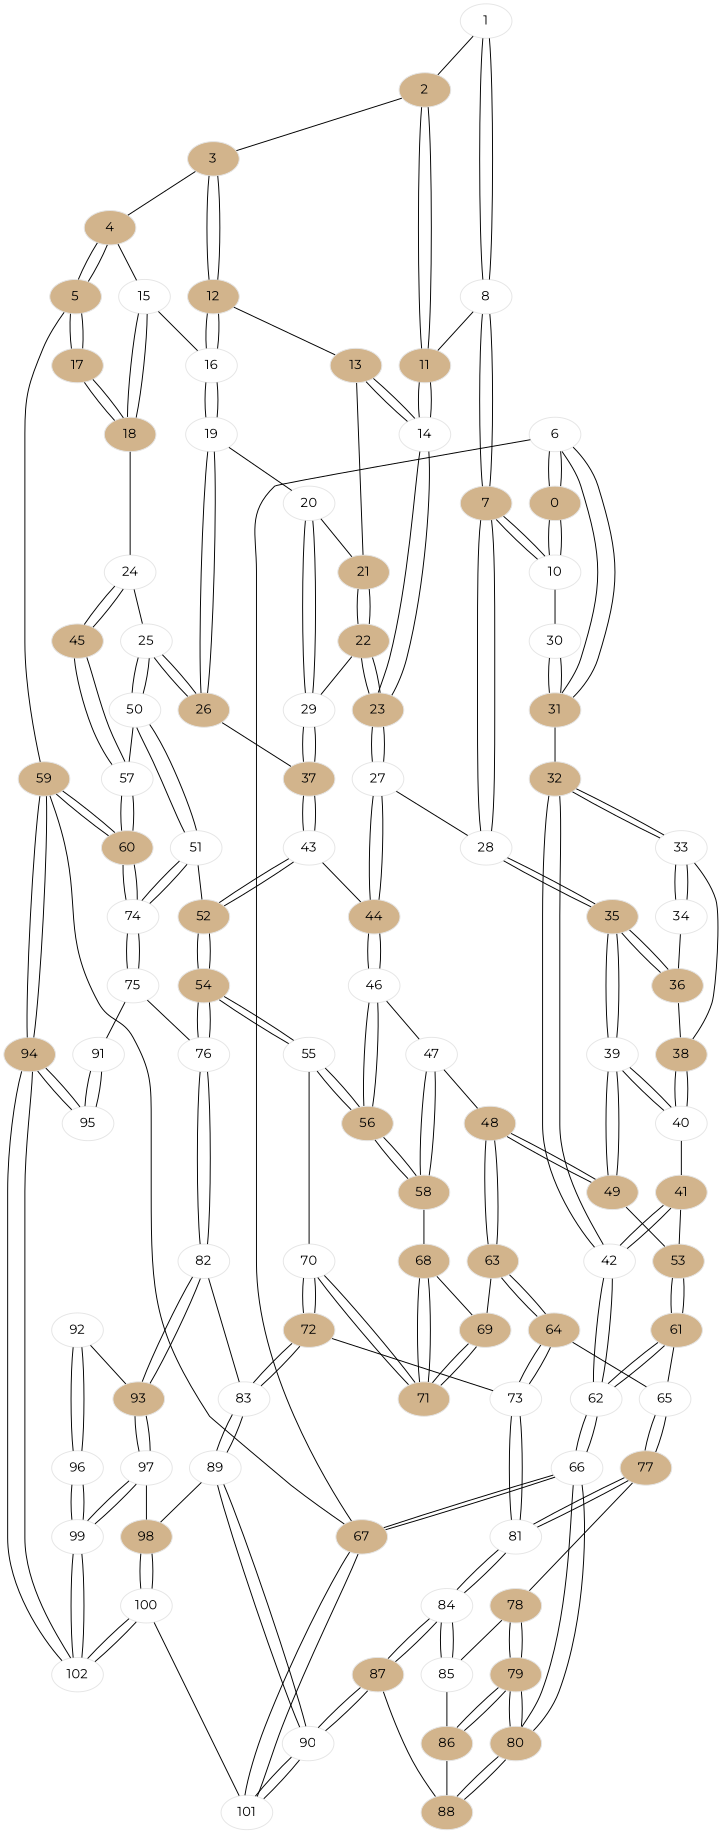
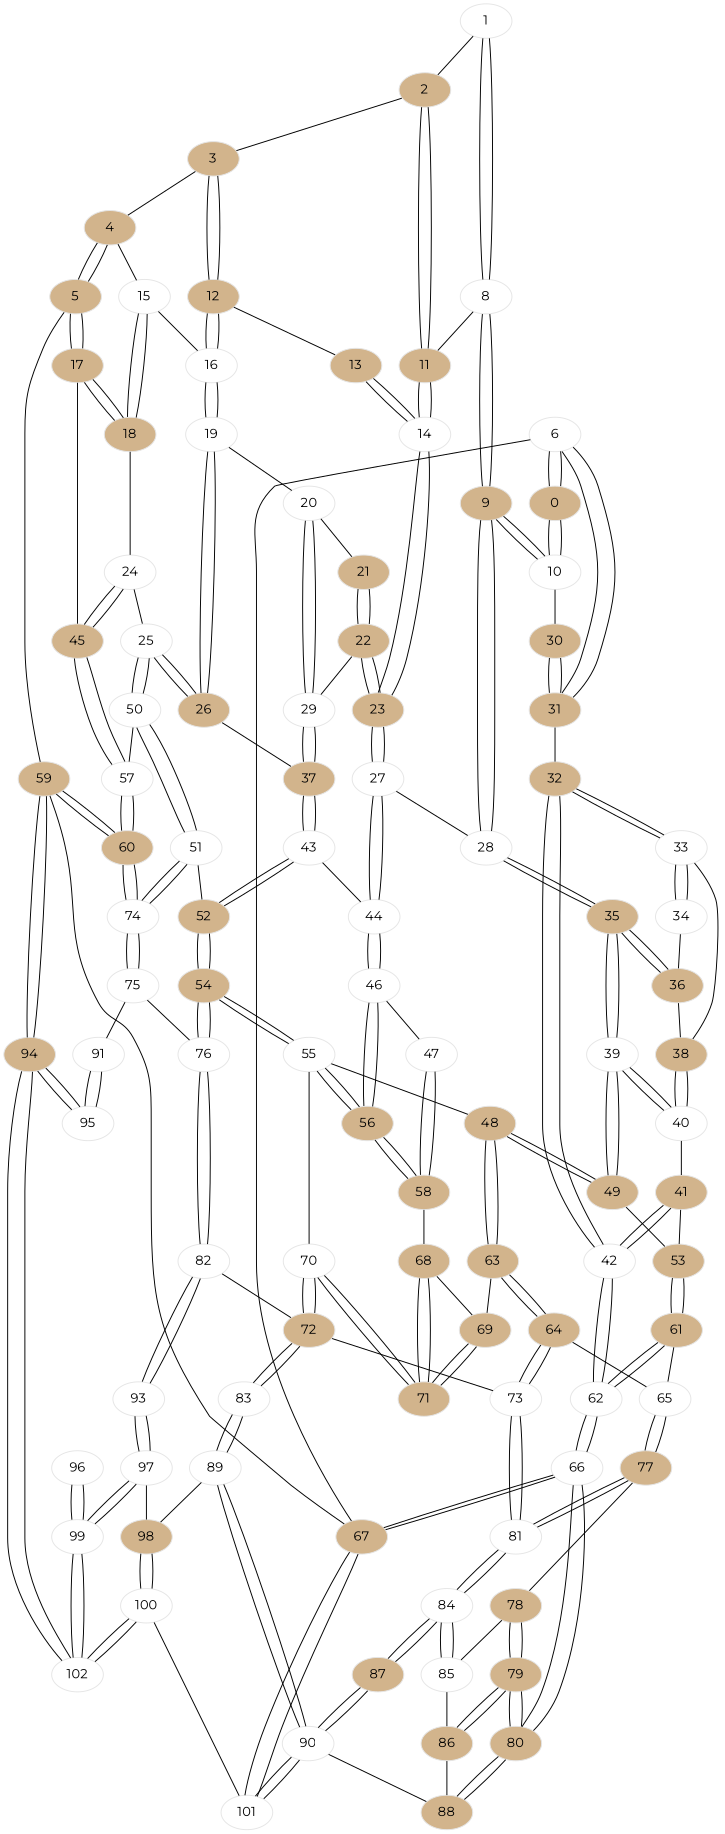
edge "13" -- "21": removed
edge "17" -- "45": added
node "7": label "7" -> "9"
node "30": fillcolor white -> tan
node "44": fillcolor tan -> white
edge "47" -- "48": now "55" -- "48"
node "92": removed
edge "82" -- "83": now "82" -- "72"
node "93": fillcolor tan -> white
edge "87" -- "88": now "90" -- "88"
